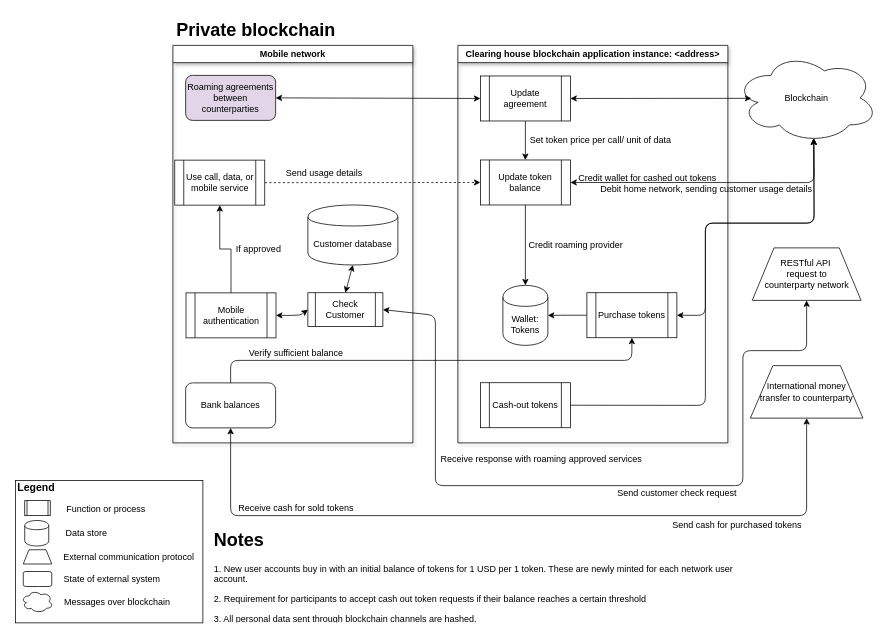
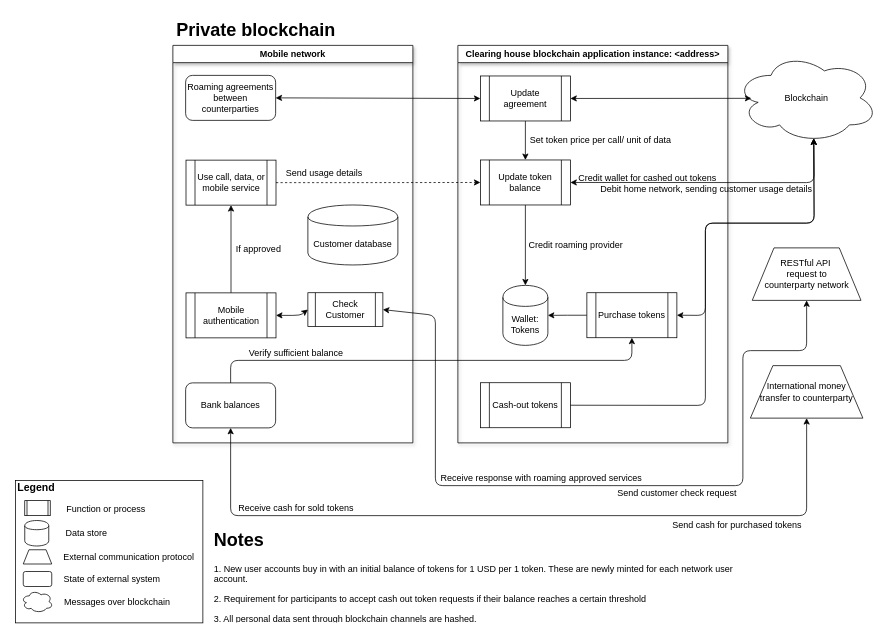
node "Roaming agreements between counterparties": fillcolor #e1d5e7 -> #ffffff
node "Use call, data, or mobile service": moved (220, 183) -> (231, 183)
edge "Customer database" -- "Check Customer": removed
node "Receive response with roaming approved services": moved (542, 459) -> (542, 478)
